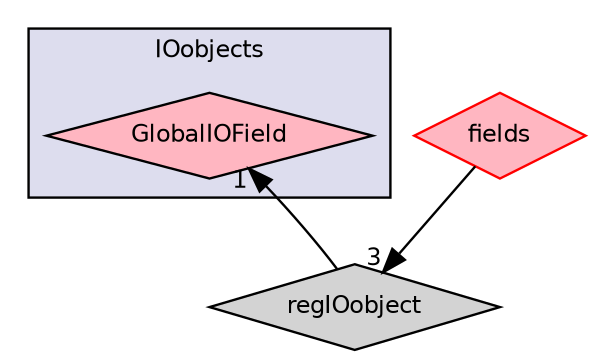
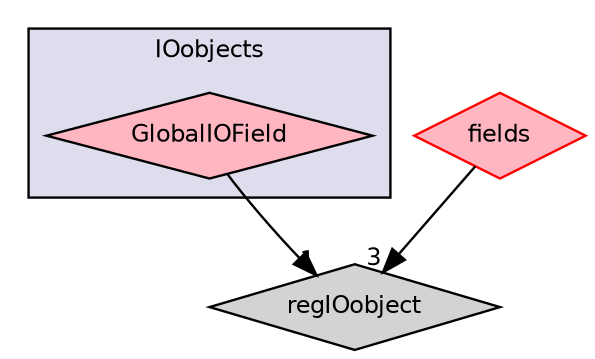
edge "regIOobject" -> "GlobalIOField": reversed
